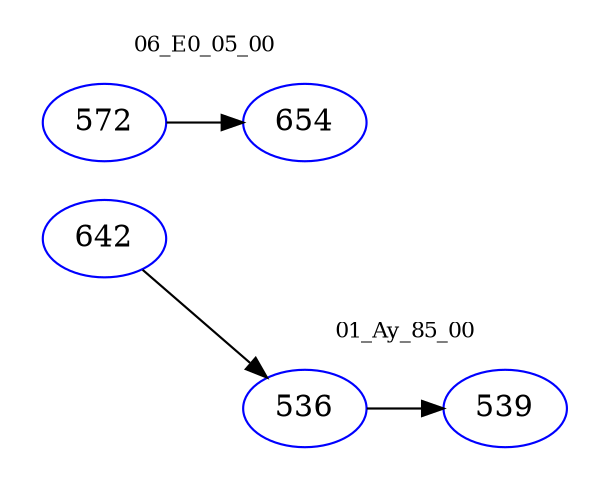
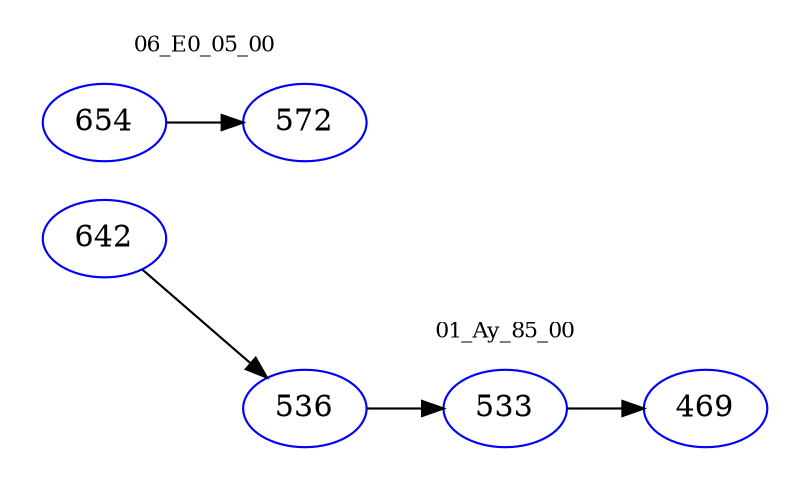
edge "572" -> "654": reversed
node "539": label "539" -> "533"
node "469": added
